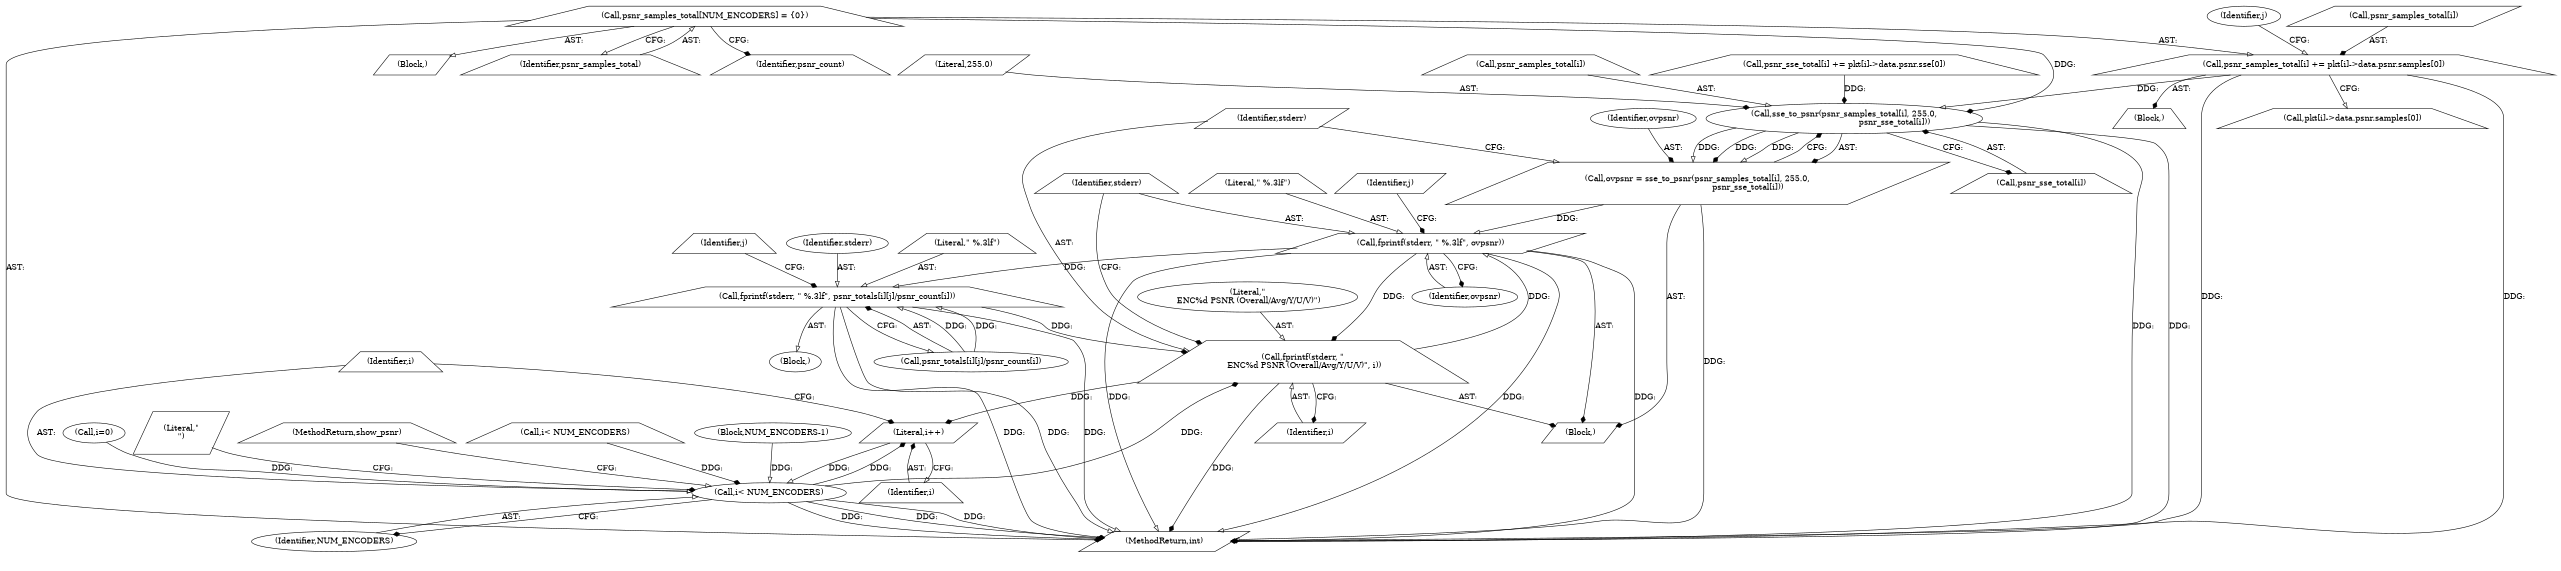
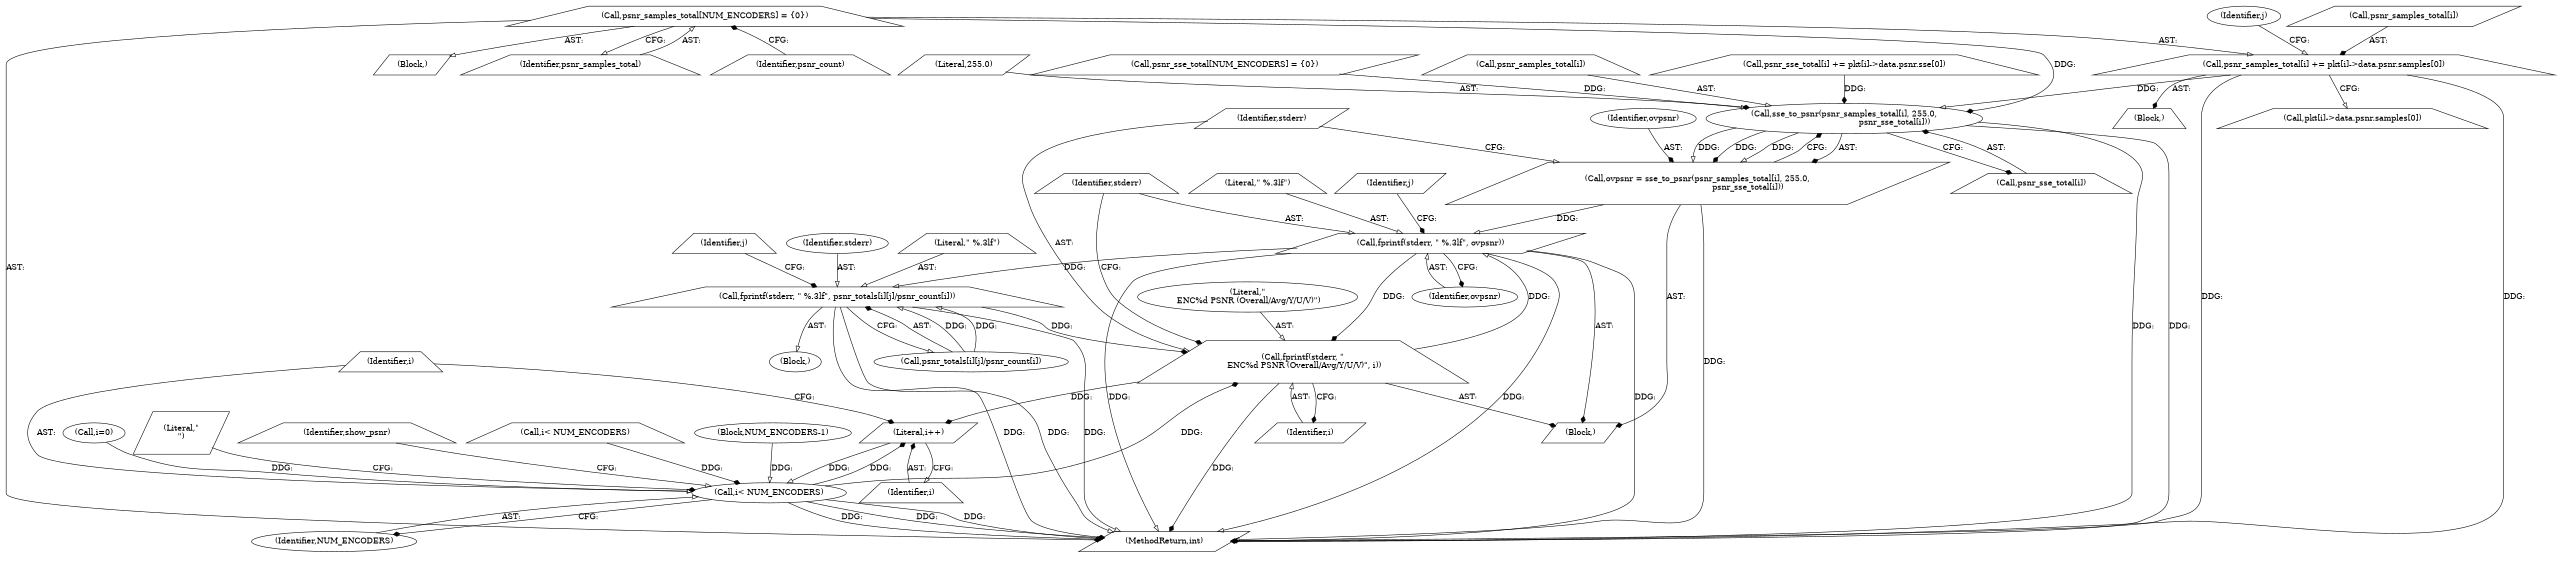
edge "(Call,psnr_samples_total[NUM_ENCODERS] = {0})" -> "(Identifier,psnr_count)": reversed
node "(Call,psnr_sse_total[NUM_ENCODERS] = {0})": added
node "(MethodReturn,show_psnr)": label "(MethodReturn,show_psnr)" -> "(Identifier,show_psnr)"
